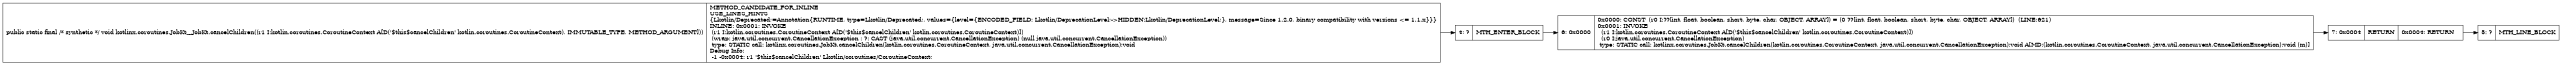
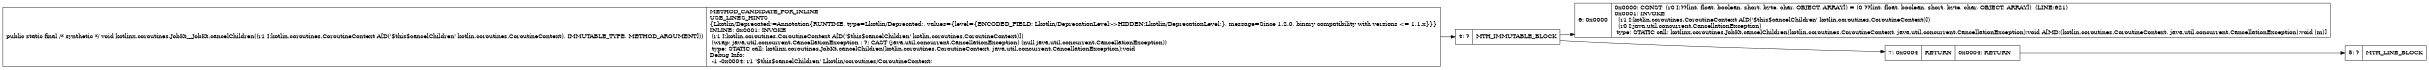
node "4: ?": text "MTH_ENTER_BLOCK" -> "MTH_IMMUTABLE_BLOCK"
edge "6: 0x0000" -> "7: 0x0004": now "4: ?" -> "7: 0x0004"
